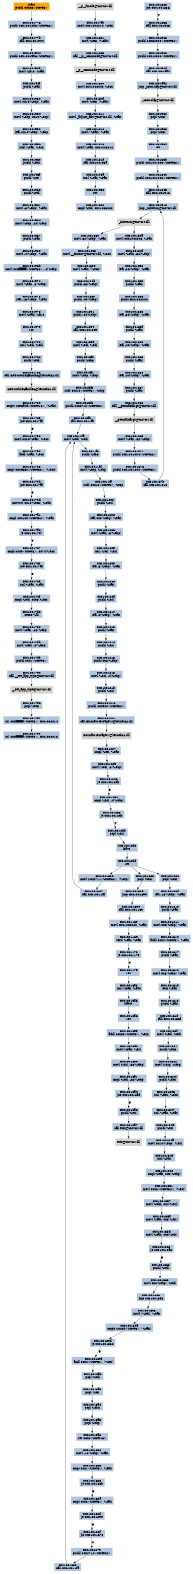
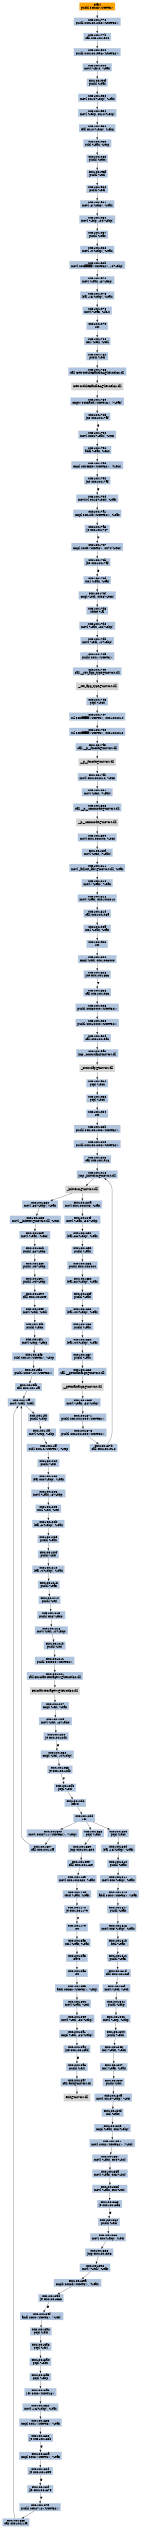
node "0x010017f5 call __p__fmode@msvcrt.dll": added
edge "0x01001822 cmpl %edi, 0x01003000" -> "0x01001828 jne 0x01001836": added
